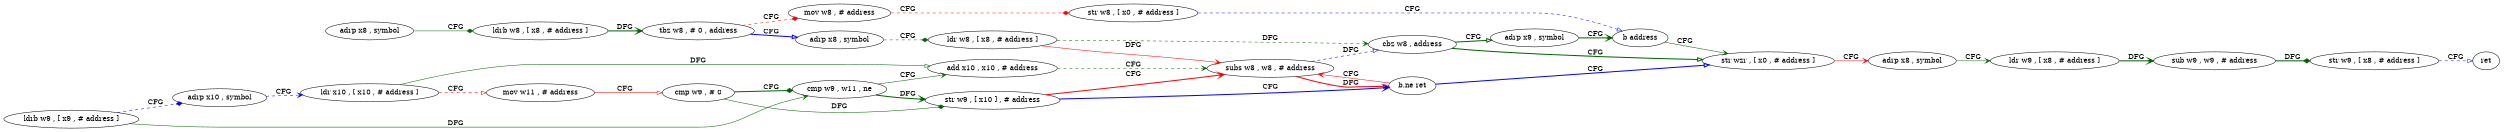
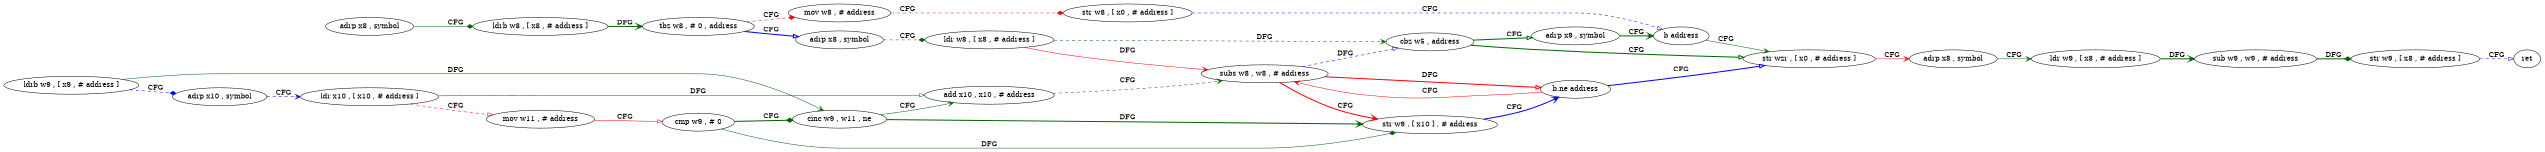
node "cbz w8 , address": label "cbz w8 , address" -> "cbz w5 , address"
edge "str w9 , [ x10 ] , # address" -> "subs w8 , w8 , # address": reversed
node "b.ne ret": label "b.ne ret" -> "b.ne address"
node "cmp w9 , w11 , ne": label "cmp w9 , w11 , ne" -> "cinc w9 , w11 , ne"
